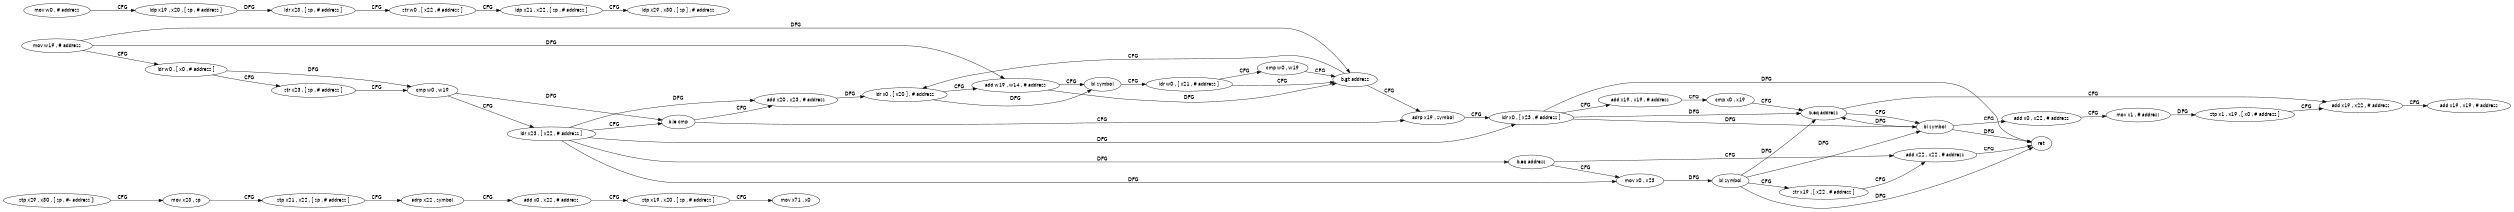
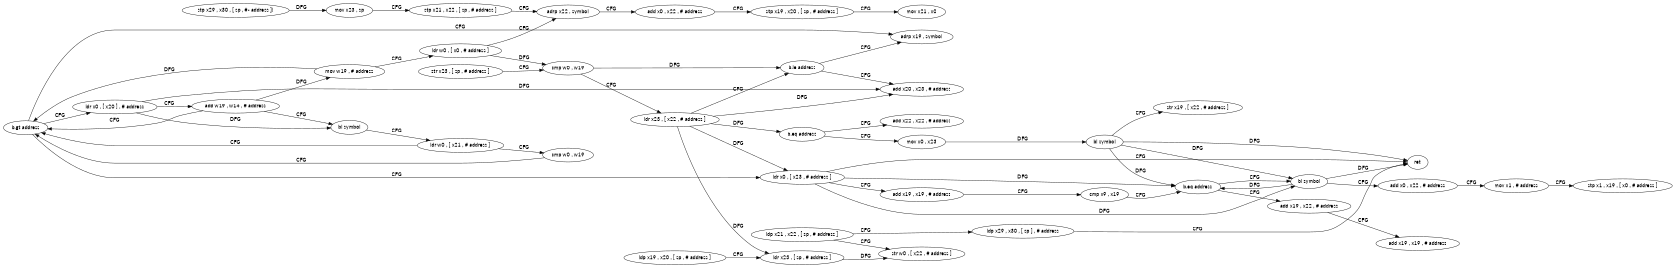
edge "ldp x19 , x20 , [ sp , # address ]" -> "ldr x23 , [ sp , # address ]": label "DFG" -> "CFG"
edge "ldr x23 , [ sp , # address ]" -> "str w0 , [ x22 , # address ]": label "CFG" -> "DFG"
node "mov w0 , # address": removed
edge "str w0 , [ x22 , # address ]" -> "ldp x21 , x22 , [ sp , # address ]": reversed
edge "mov w19 , # address" -> "add w19 , w14 , # address": reversed
edge "ldr x0 , [ x23 , # address ]" -> "ret": label "DFG" -> "CFG"
edge "ldr w0 , [ x0 , # address ]" -> "str x23 , [ sp , # address ]": now "ldr w0 , [ x0 , # address ]" -> "adrp x22 , symbol"
edge "add x20 , x23 , # address" -> "ldr x0 , [ x20 ] , # address": reversed
edge "add w19 , w14 , # address" -> "b.gt address": label "DFG" -> "CFG"
node "cmp x0 , x19": label "cmp x0 , x19" -> "cmp x9 , x19"
edge "stp x1 , x19 , [ x0 , # address ]" -> "add x19 , x22 , # address": removed, label "CFG"
edge "mov x1 , # address" -> "stp x1 , x19 , [ x0 , # address ]": label "DFG" -> "CFG"
edge "adrp x19 , symbol" -> "ldr x0 , [ x23 , # address ]": now "b.gt address" -> "ldr x0 , [ x23 , # address ]"
node "b.le cmp": label "b.le cmp" -> "b.le address"
edge "add x22 , x22 , # address" -> "ret": now "ldp x29 , x30 , [ sp ] , # address" -> "ret"
edge "str x19 , [ x22 , # address ]" -> "add x22 , x22 , # address": removed, label "CFG"
edge "ldr x23 , [ x22 , # address ]" -> "mov x0 , x23": now "ldr x23 , [ x22 , # address ]" -> "ldr x23 , [ sp , # address ]"
edge "stp x29 , x30 , [ sp , #- address ]!" -> "mov x23 , sp": label "CFG" -> "DFG"
node "mov x71 , x0": label "mov x71 , x0" -> "mov x21 , x0"
